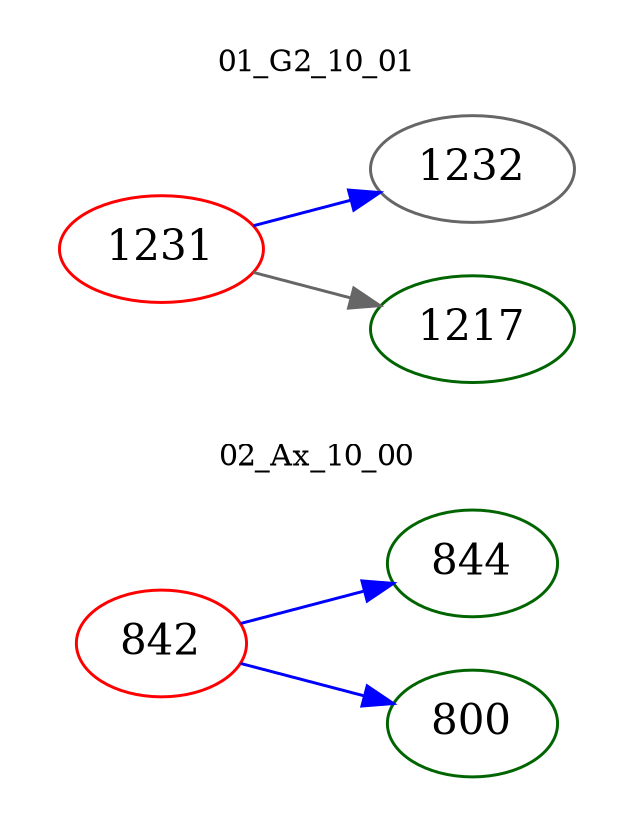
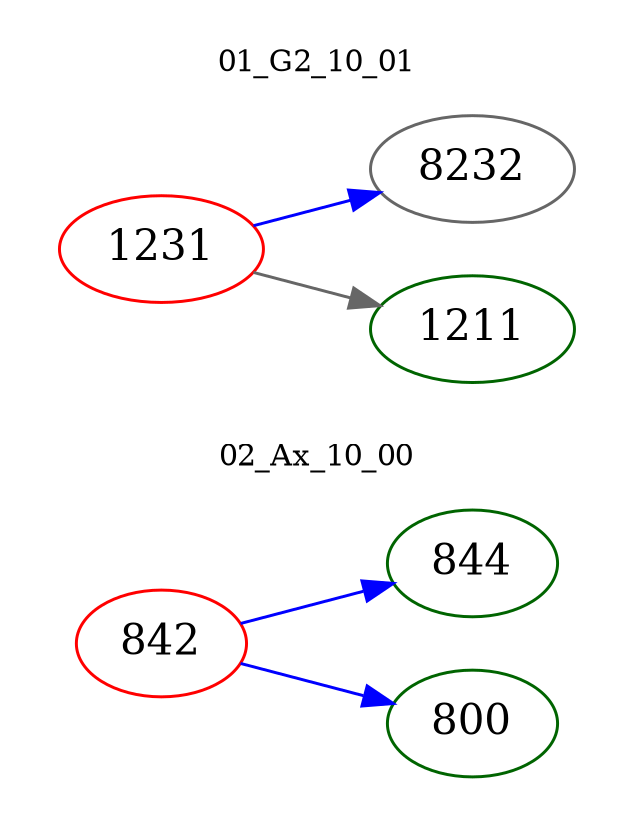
node "1232": label "1232" -> "8232"
node "1217": label "1217" -> "1211"
